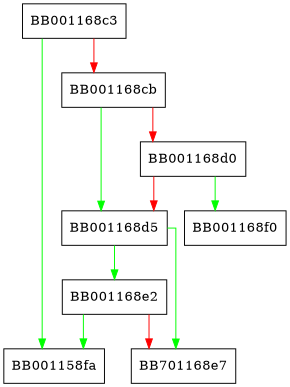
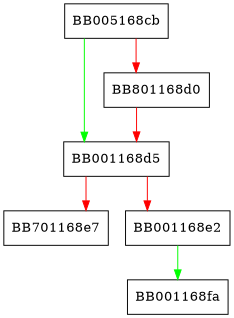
node "BB001168c3": removed
node "BB001168cb": label "BB001168cb" -> "BB005168cb"
node "BB001168d0": label "BB001168d0" -> "BB801168d0"
node "BB001168f0": removed
edge "BB001168d5" -> "BB001168e2": color green -> red
edge "BB001168d5" -> "BB701168e7": color green -> red
edge "BB001168e2" -> "BB701168e7": removed
node "BB001158fa": label "BB001158fa" -> "BB001168fa"
